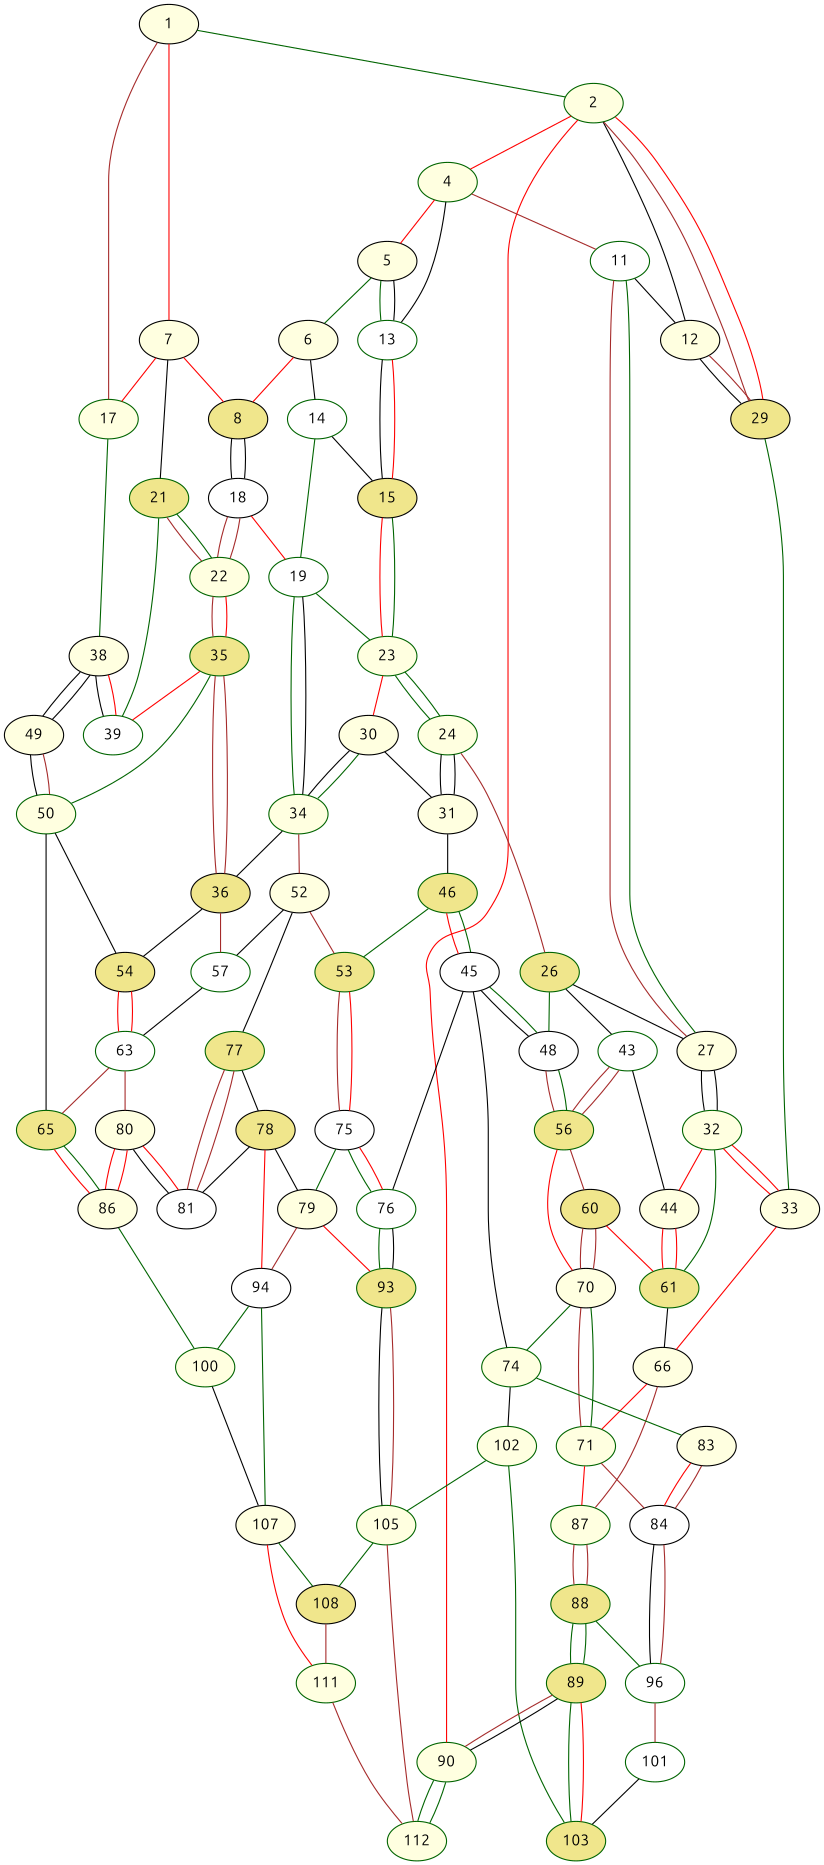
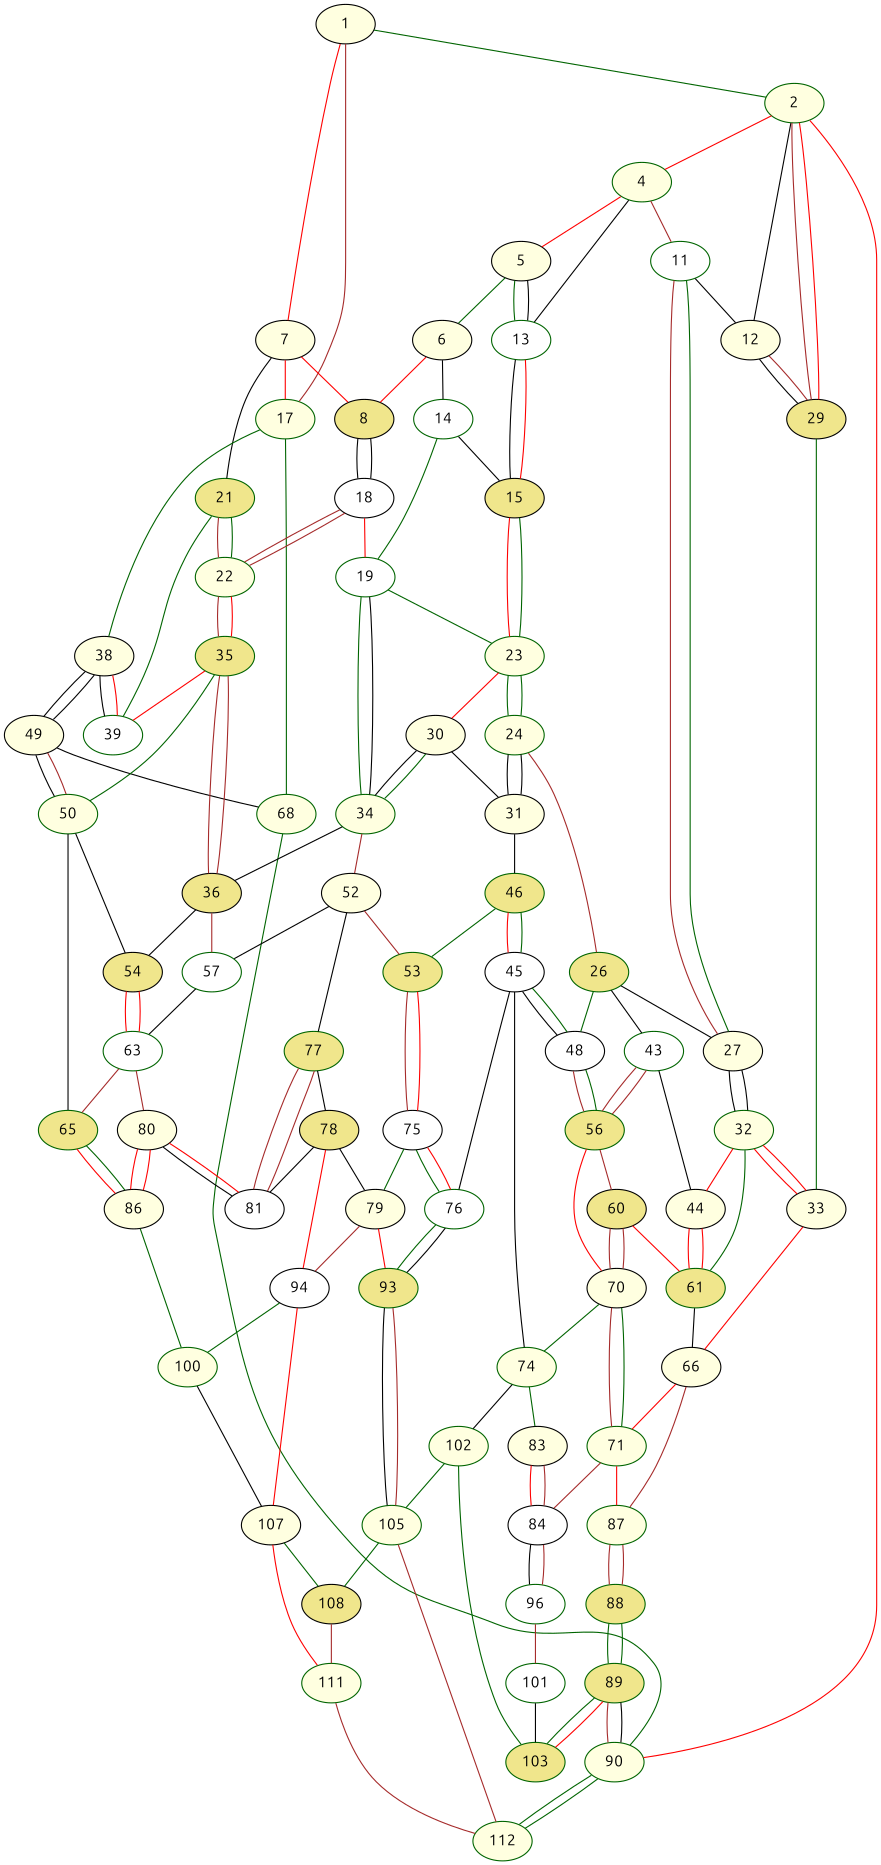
node "68": added
edge "94" -- "107": color darkgreen -> red
edge "88" -- "96": removed
